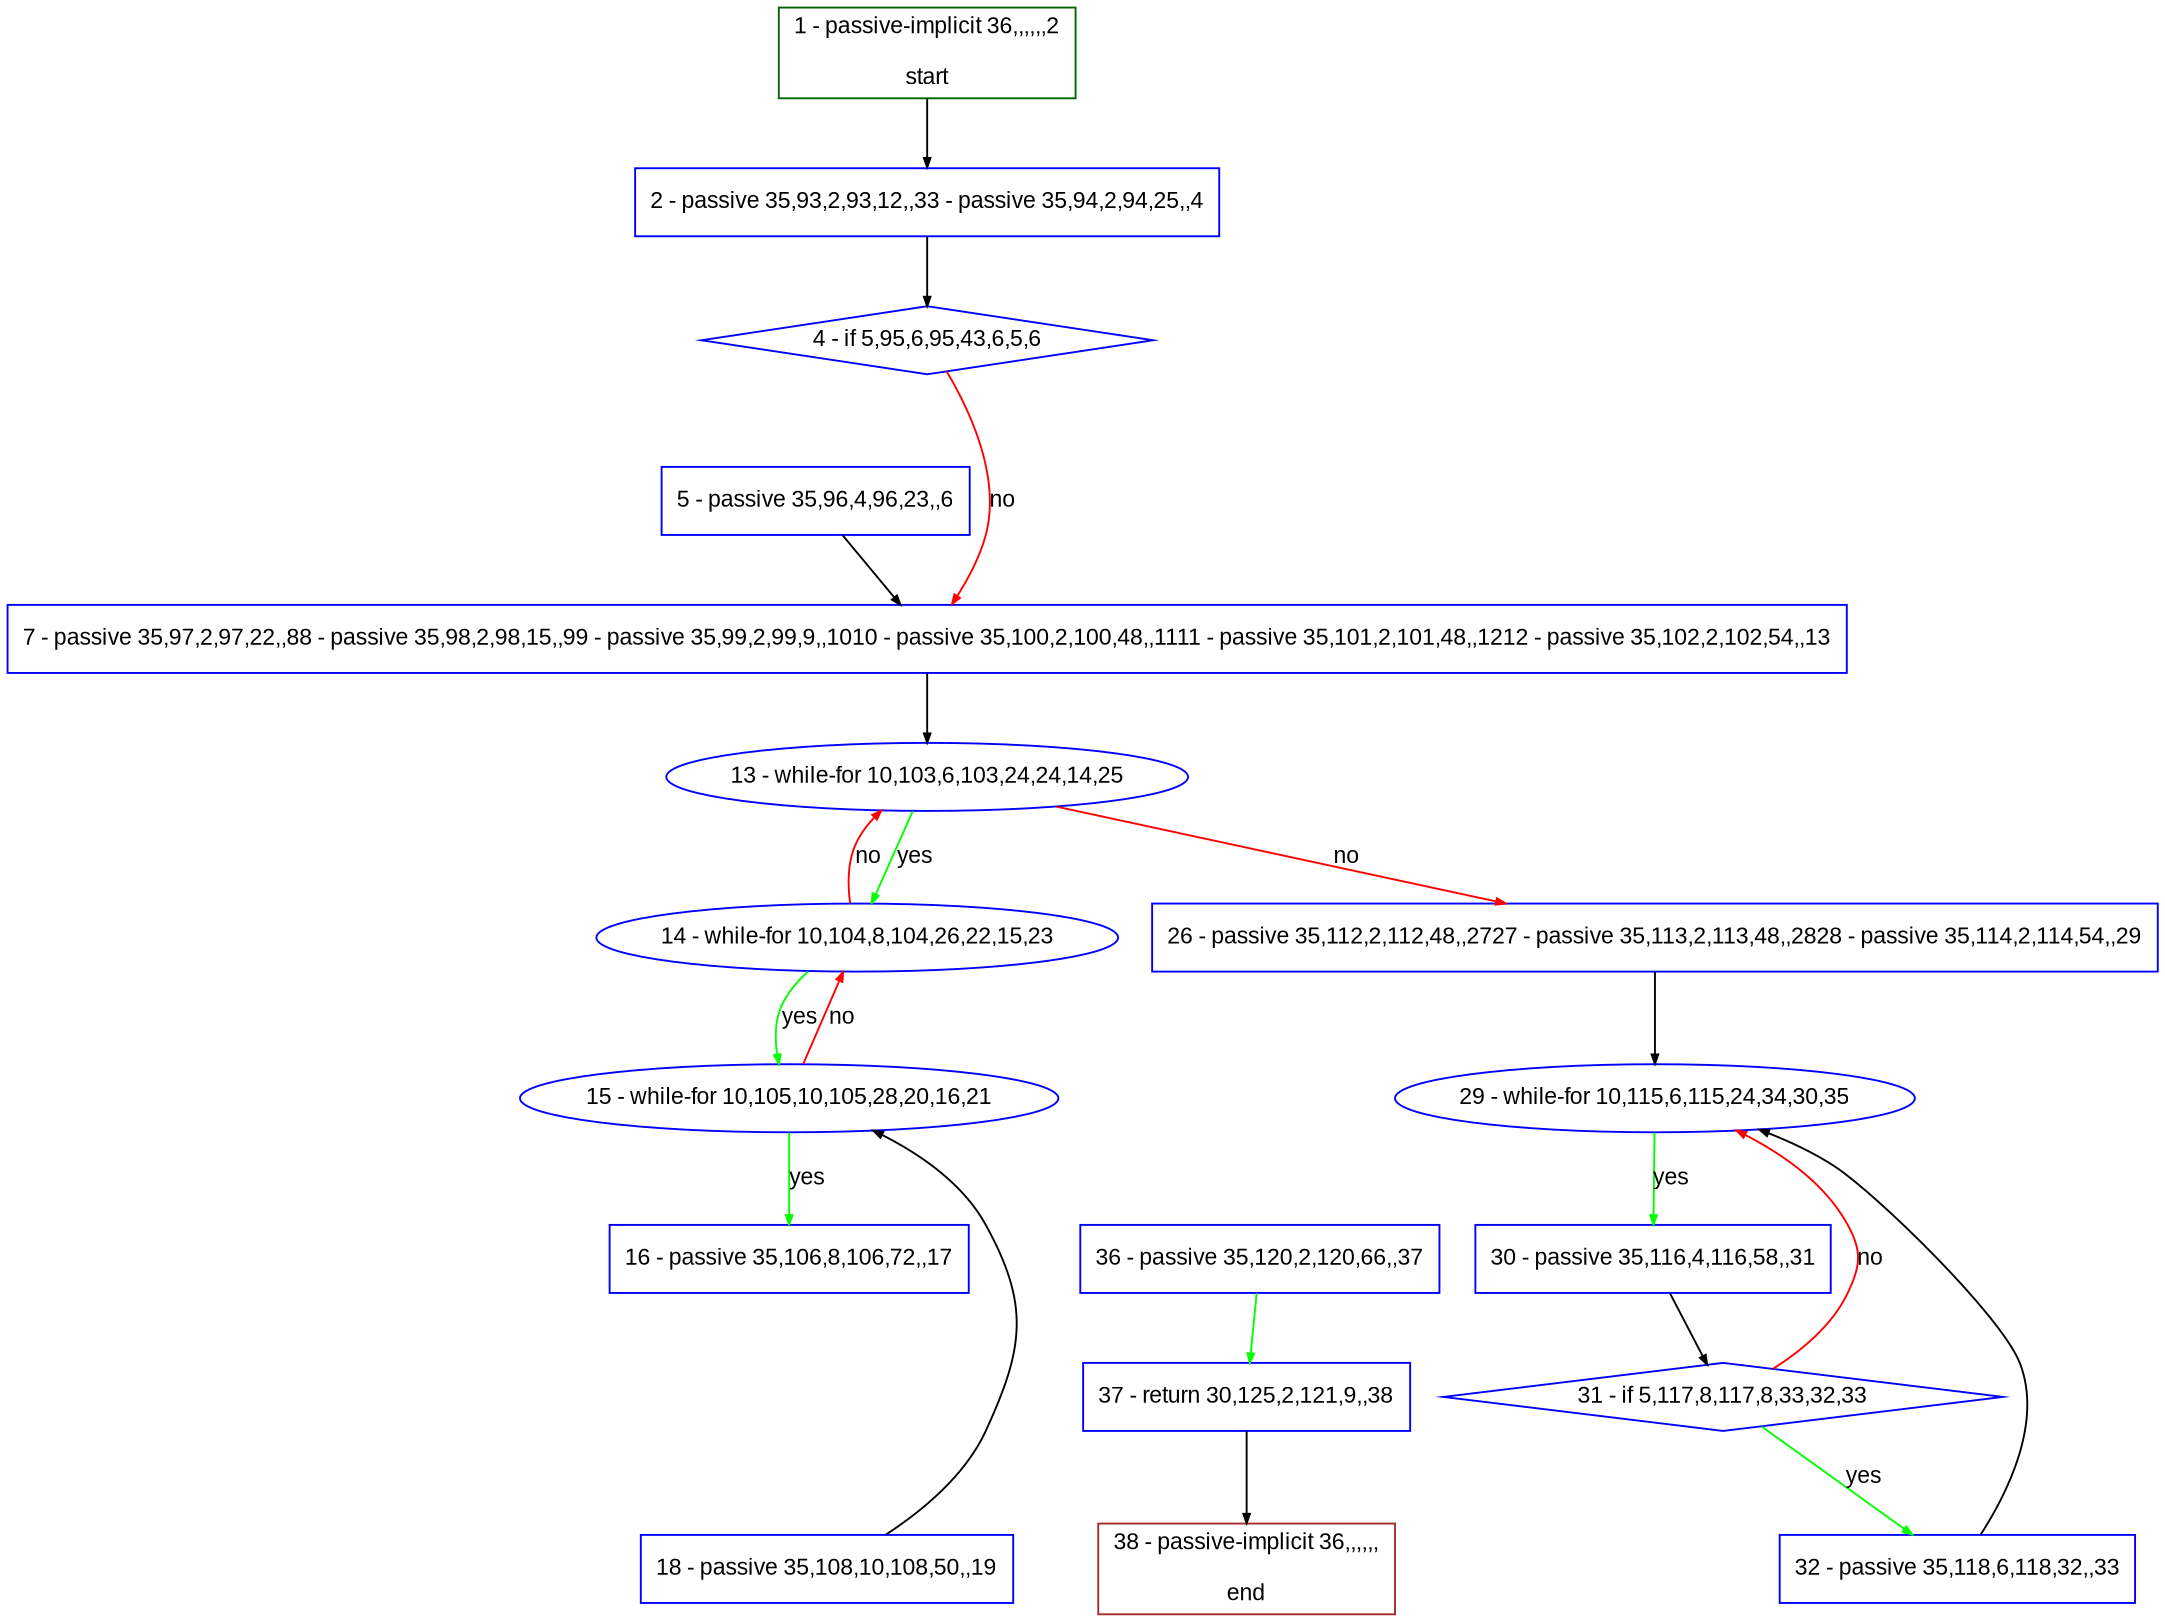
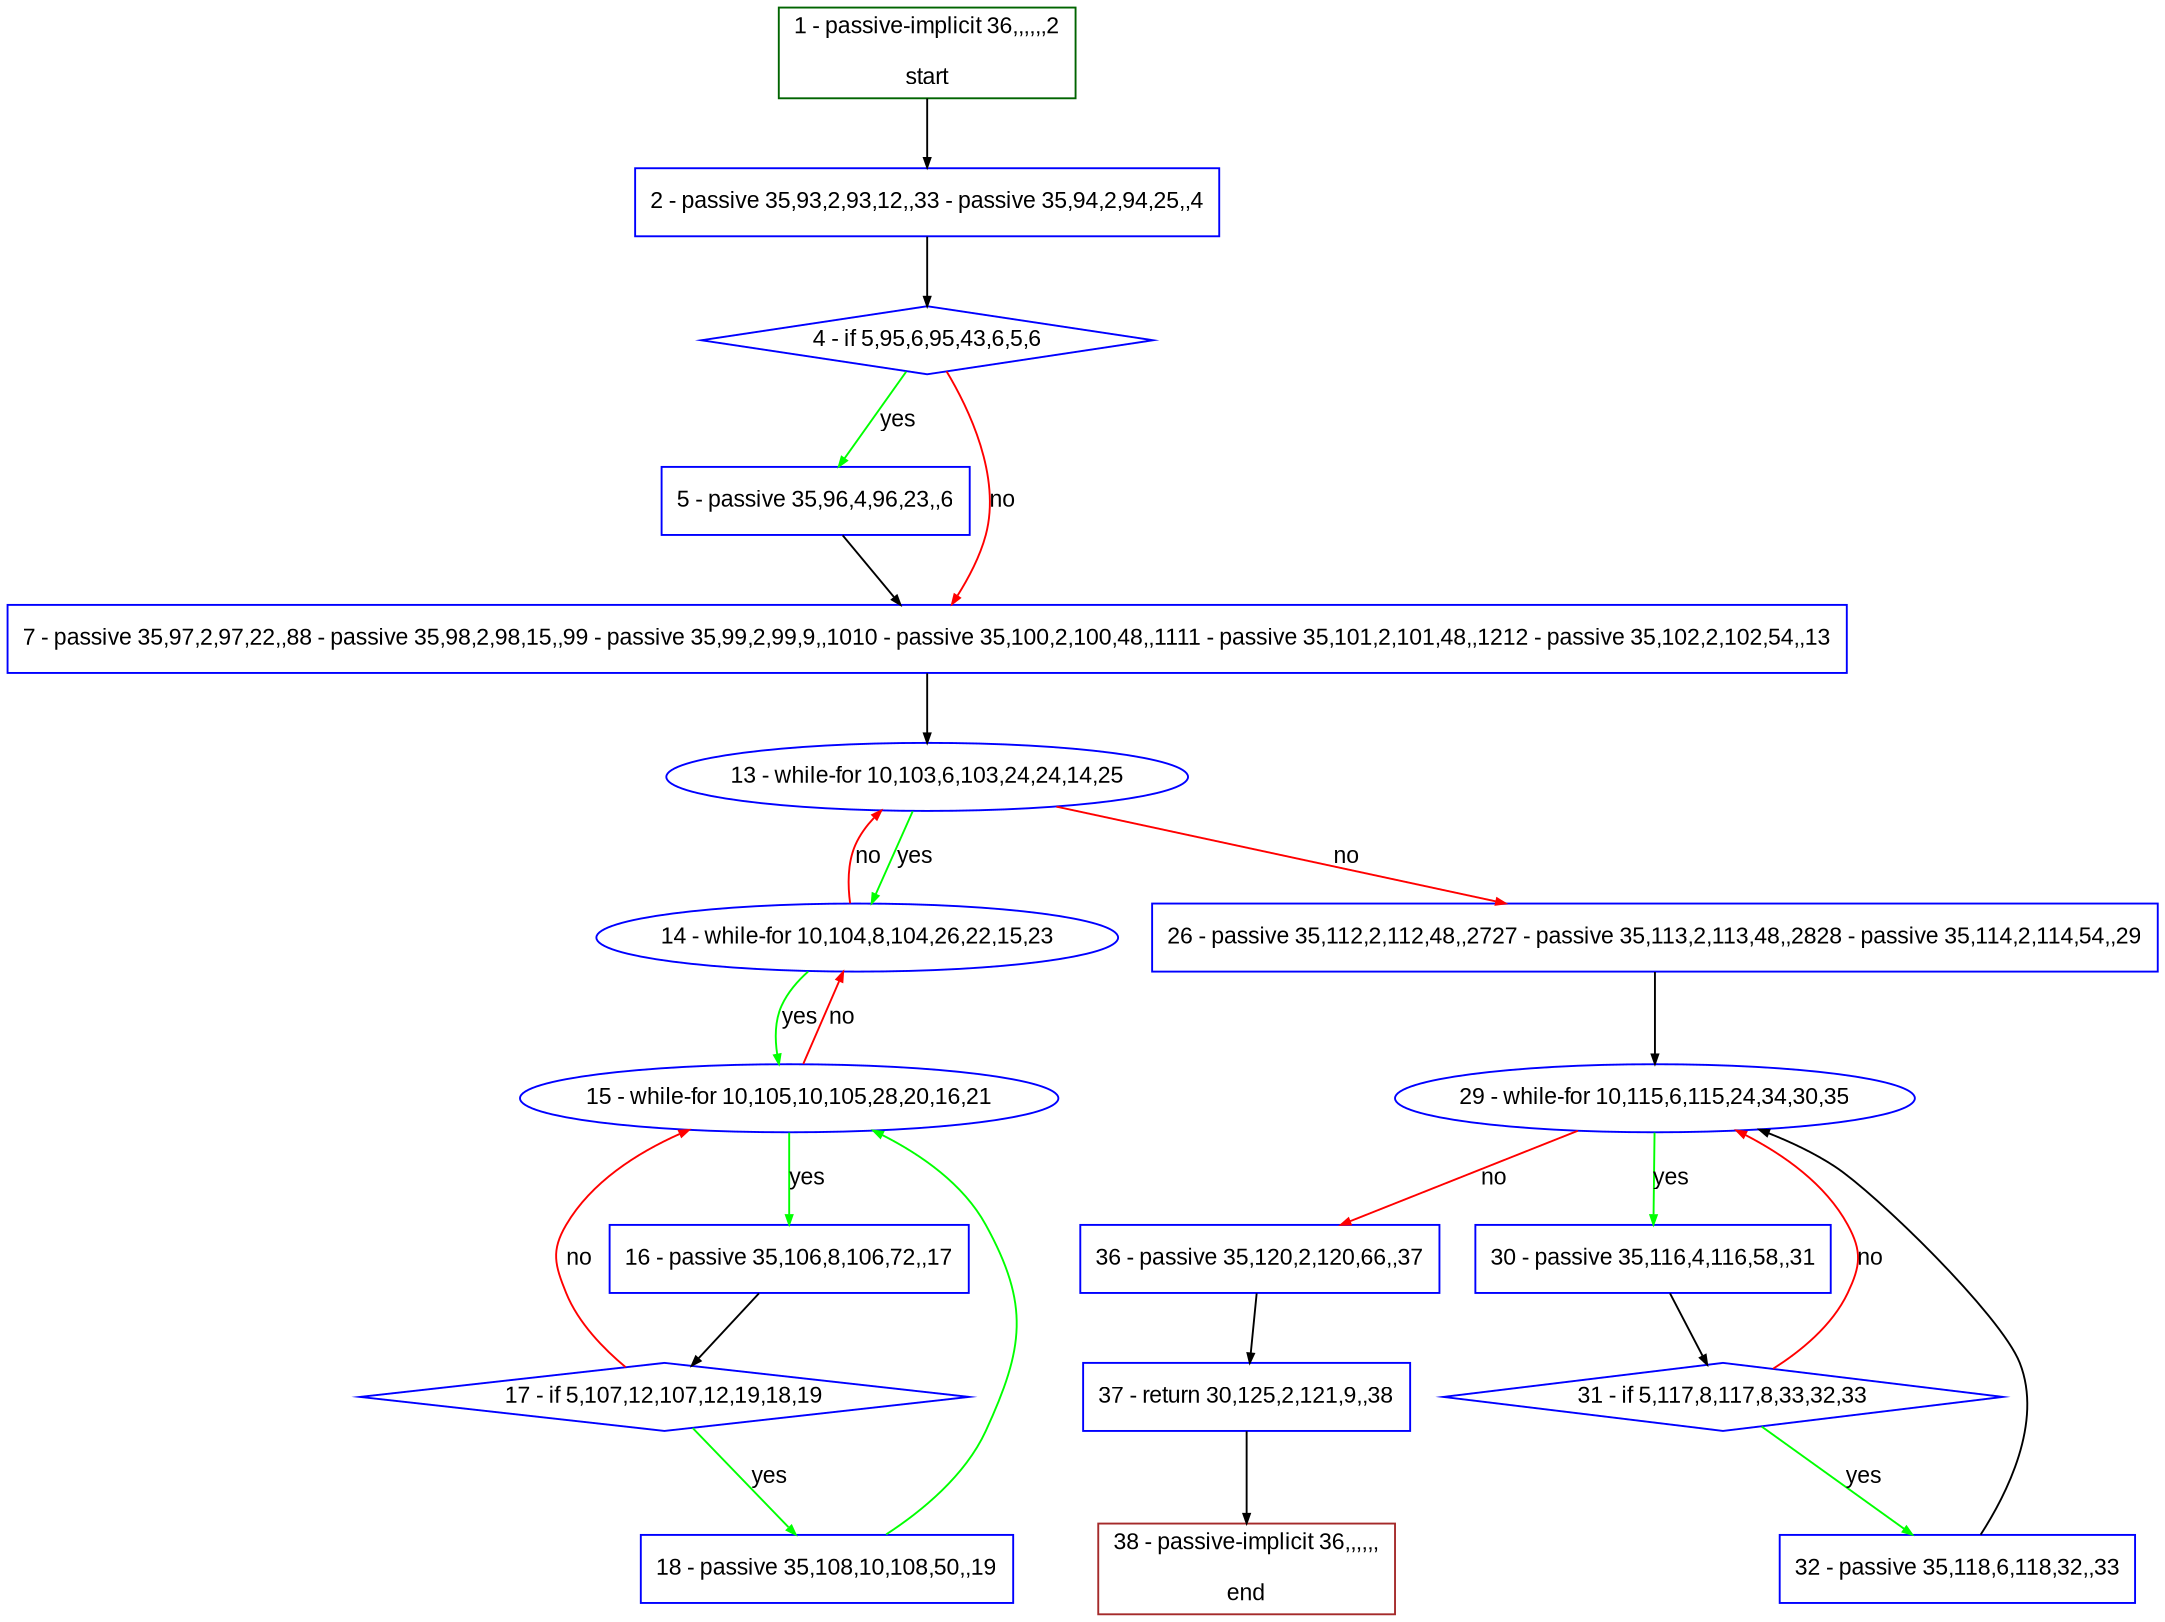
edge "4 - if 5,95,6,95,43,6,5,6" -> "5 - passive 35,96,4,96,23,,6": added, label "yes"
edge "29 - while-for 10,115,6,115,24,34,30,35" -> "36 - passive 35,120,2,120,66,,37": added, label "no"
edge "36 - passive 35,120,2,120,66,,37" -> "37 - return 30,125,2,121,9,,38": color #00ff00 -> #000000
edge "18 - passive 35,108,10,108,50,,19" -> "15 - while-for 10,105,10,105,28,20,16,21": color #000000 -> #00ff00
node "17 - if 5,107,12,107,12,19,18,19": added
